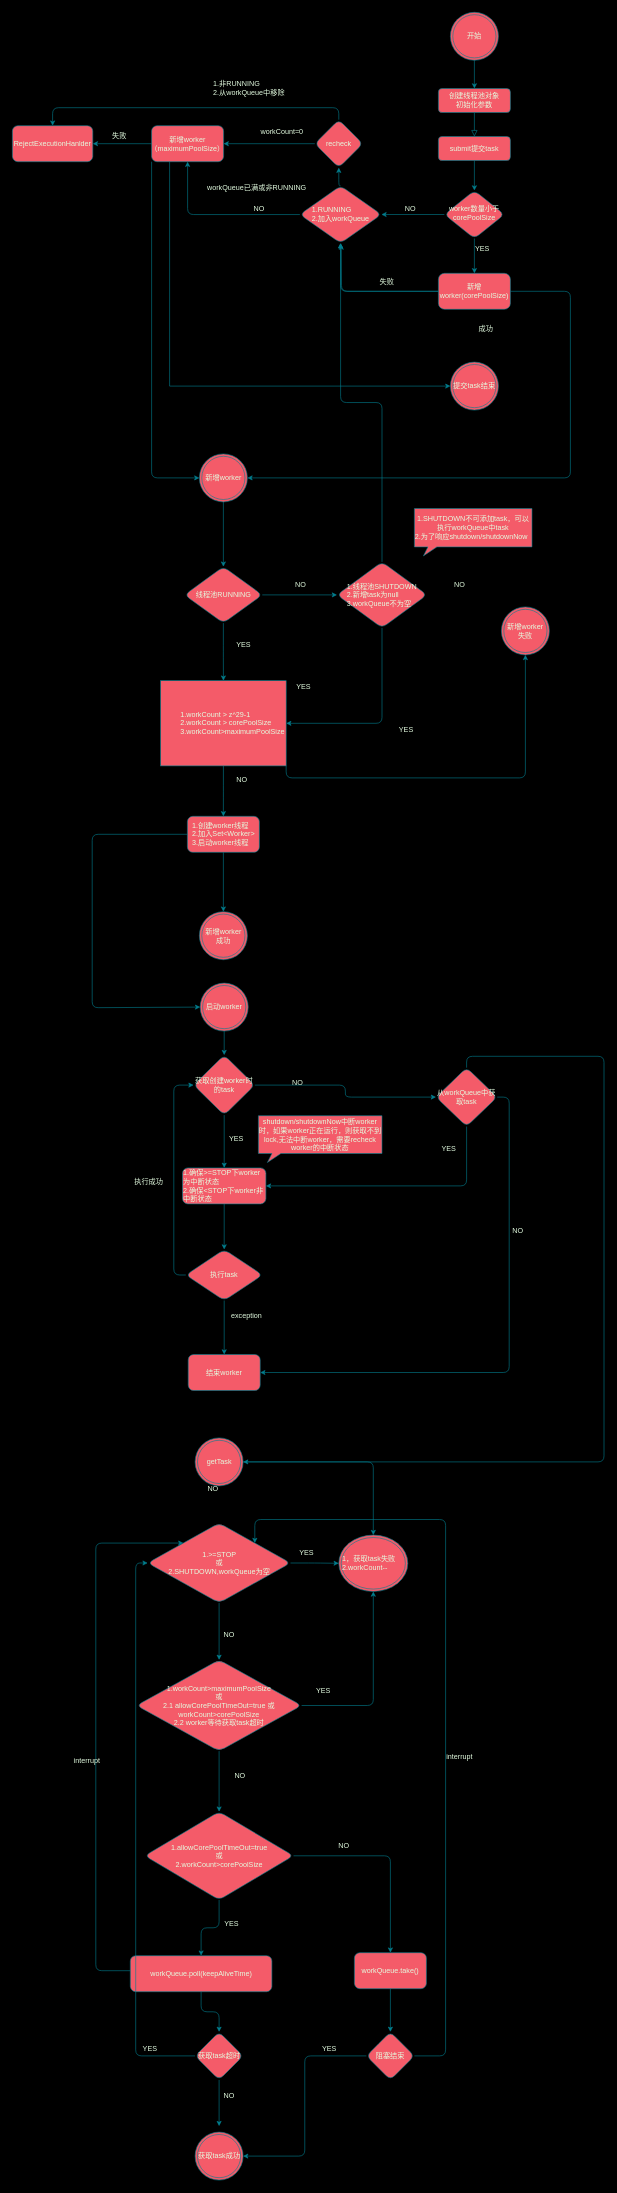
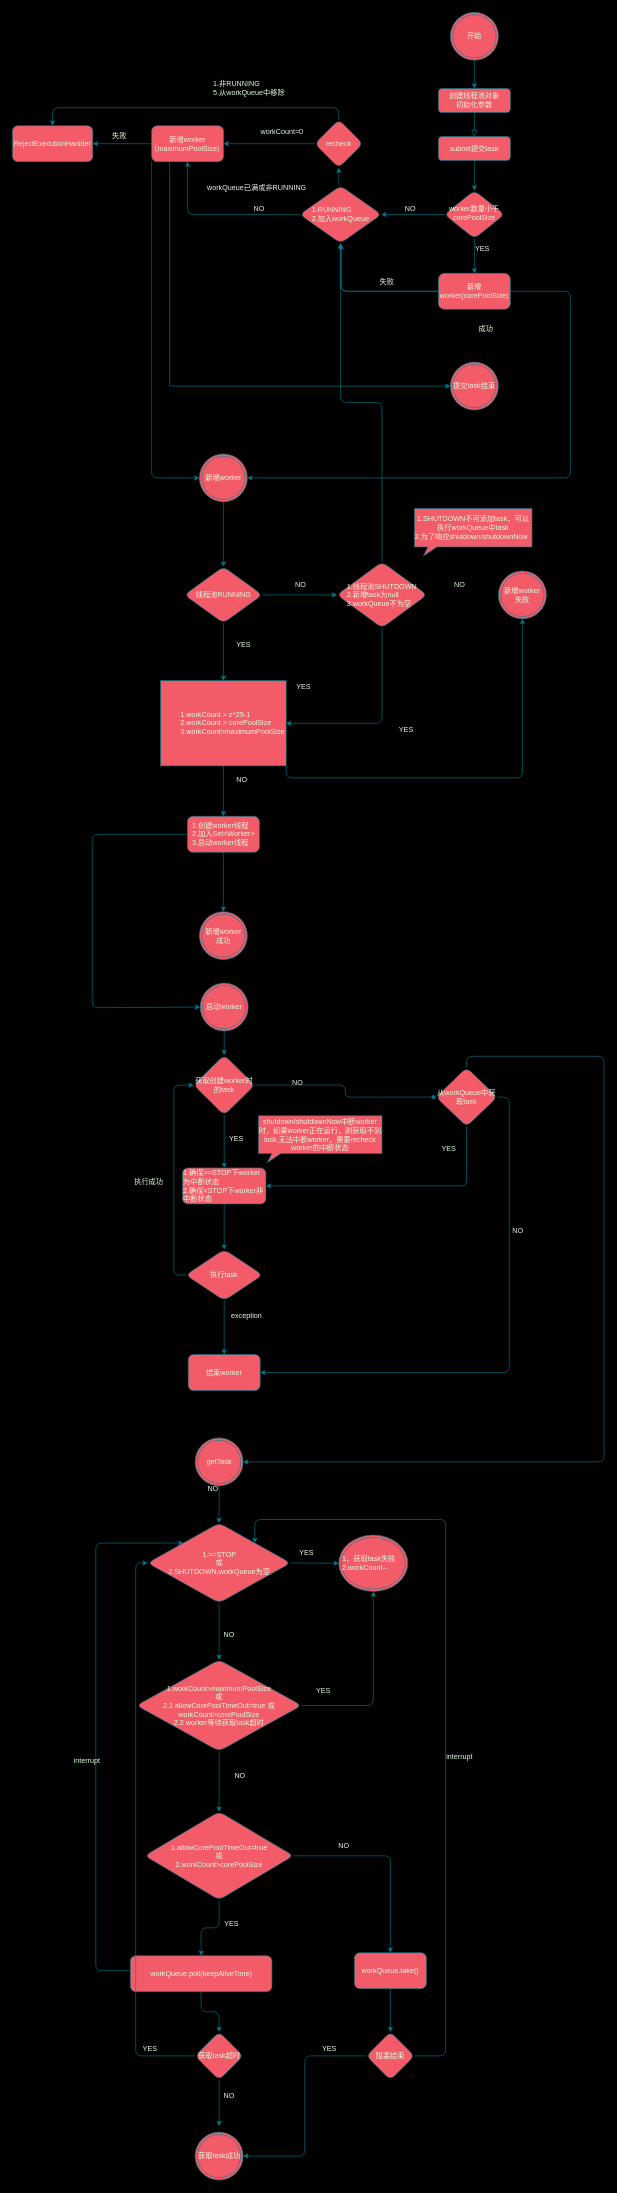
node "1.非RUNNING 2.从workQueue中移除": label "1.非RUNNING 2.从workQueue中移除" -> "1.非RUNNING 5.从workQueue中移除"
node "新增worker失败": moved (525, 631) -> (522, 595)
edge "获取创建worker时的task" -> "从workQueue中获取task": arrowhead classic -> diamond
edge "getTask" -> "1，获取task失败 2.workCount--": now "getTask" -> "1.>=STOP 或 2.SHUTDOWN,workQueue为空"
